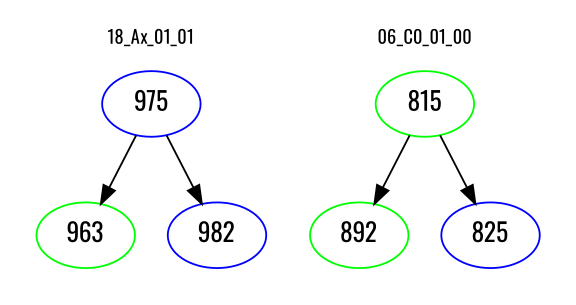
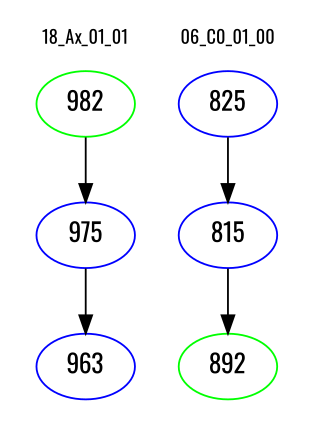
node "815": color green -> blue
edge "975" -> "982": reversed
edge "815" -> "825": reversed
node "963": color green -> blue
node "982": color blue -> green
